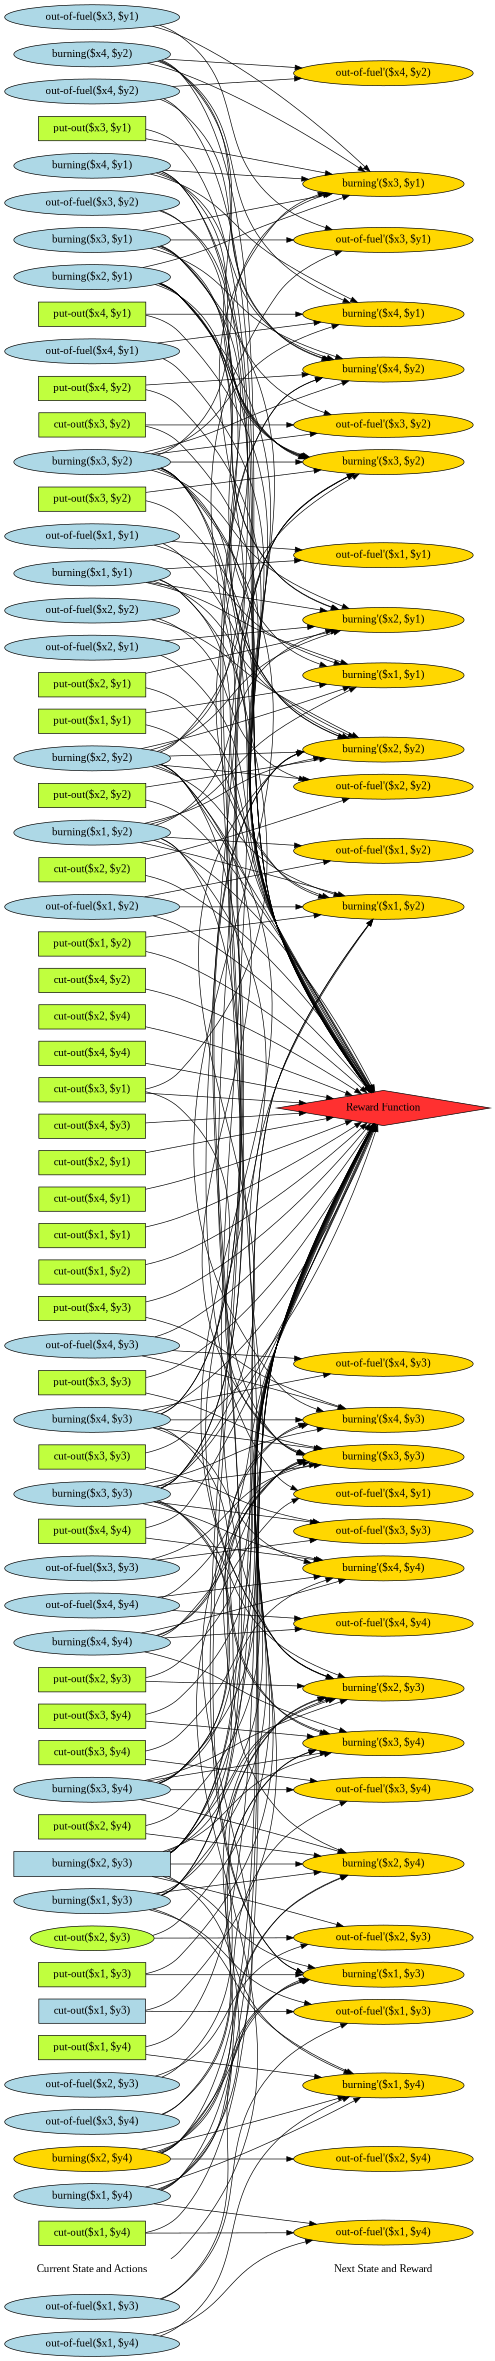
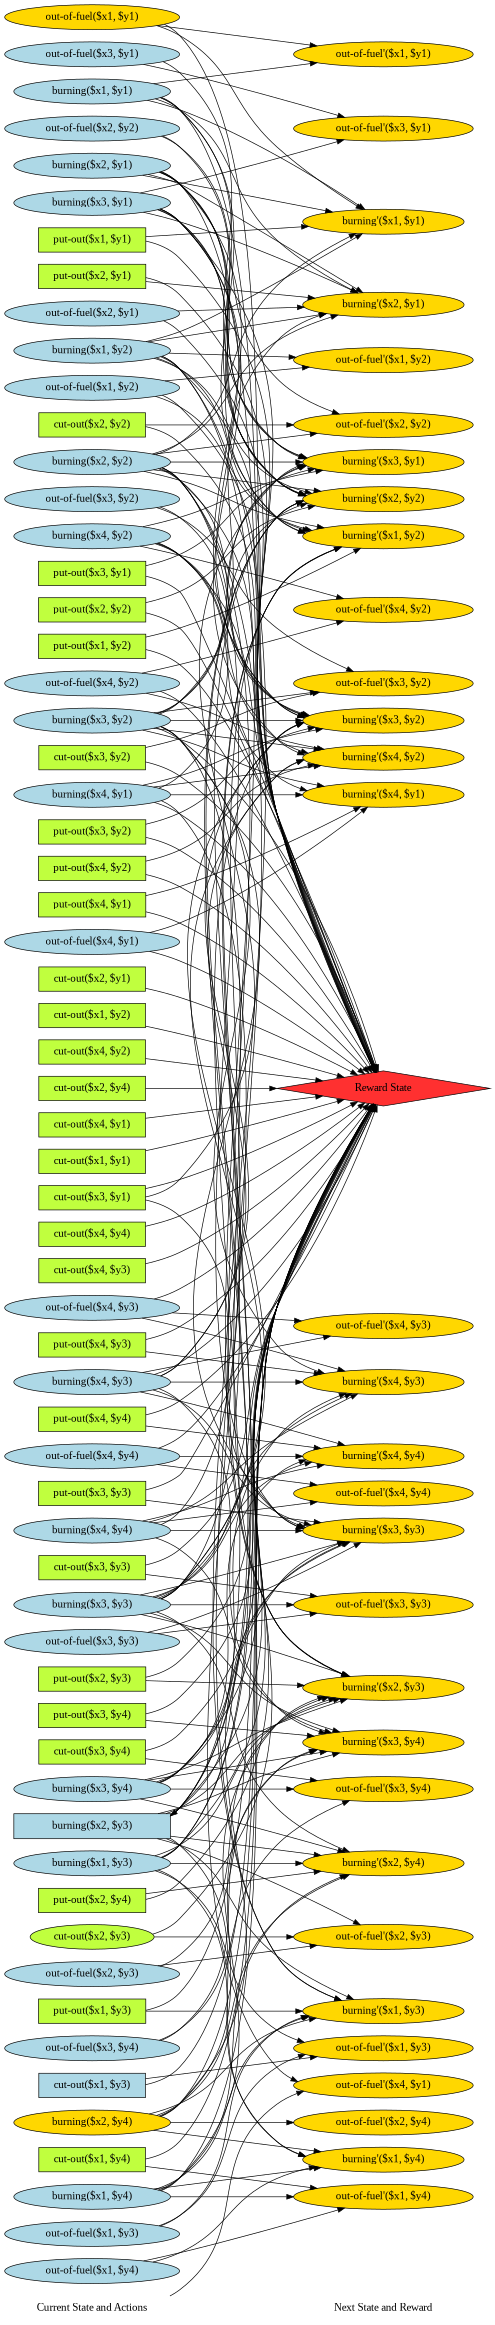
edge "cut-out($x3, $y1)" -> "out-of-fuel'($x3, $y1)": now "cut-out($x3, $y1)" -> "burning'($x3, $y1)"
node "out-of-fuel($x1, $y1)": fillcolor lightblue -> gold1
node "Reward Function": label "Reward Function" -> "Reward State"
edge "burning($x2, $y3)" -> "burning'($x1, $y2)": reversed
node "put-out($x1, $y4)": removed
